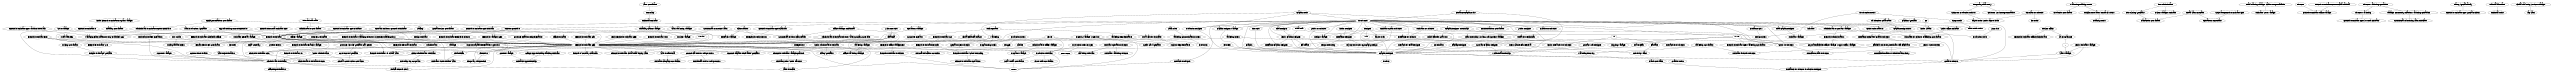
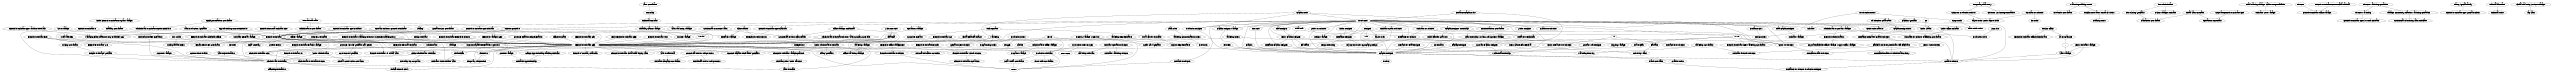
node "Executive Assistant School Internship": label "Executive Assistant School Internship" -> "Executive Assistant School Director"
